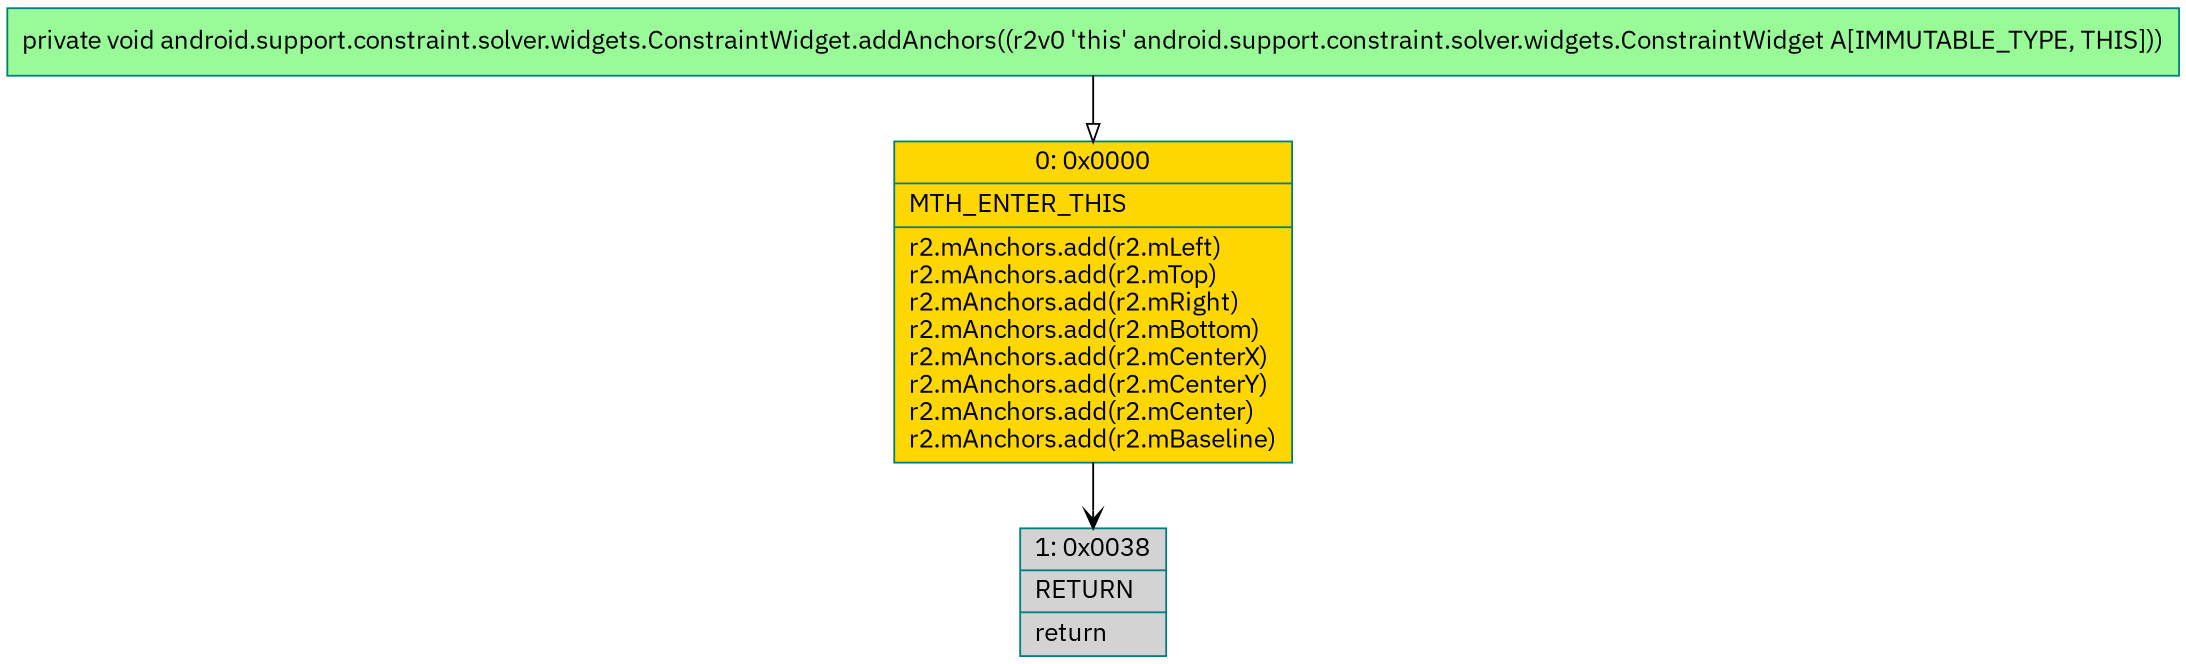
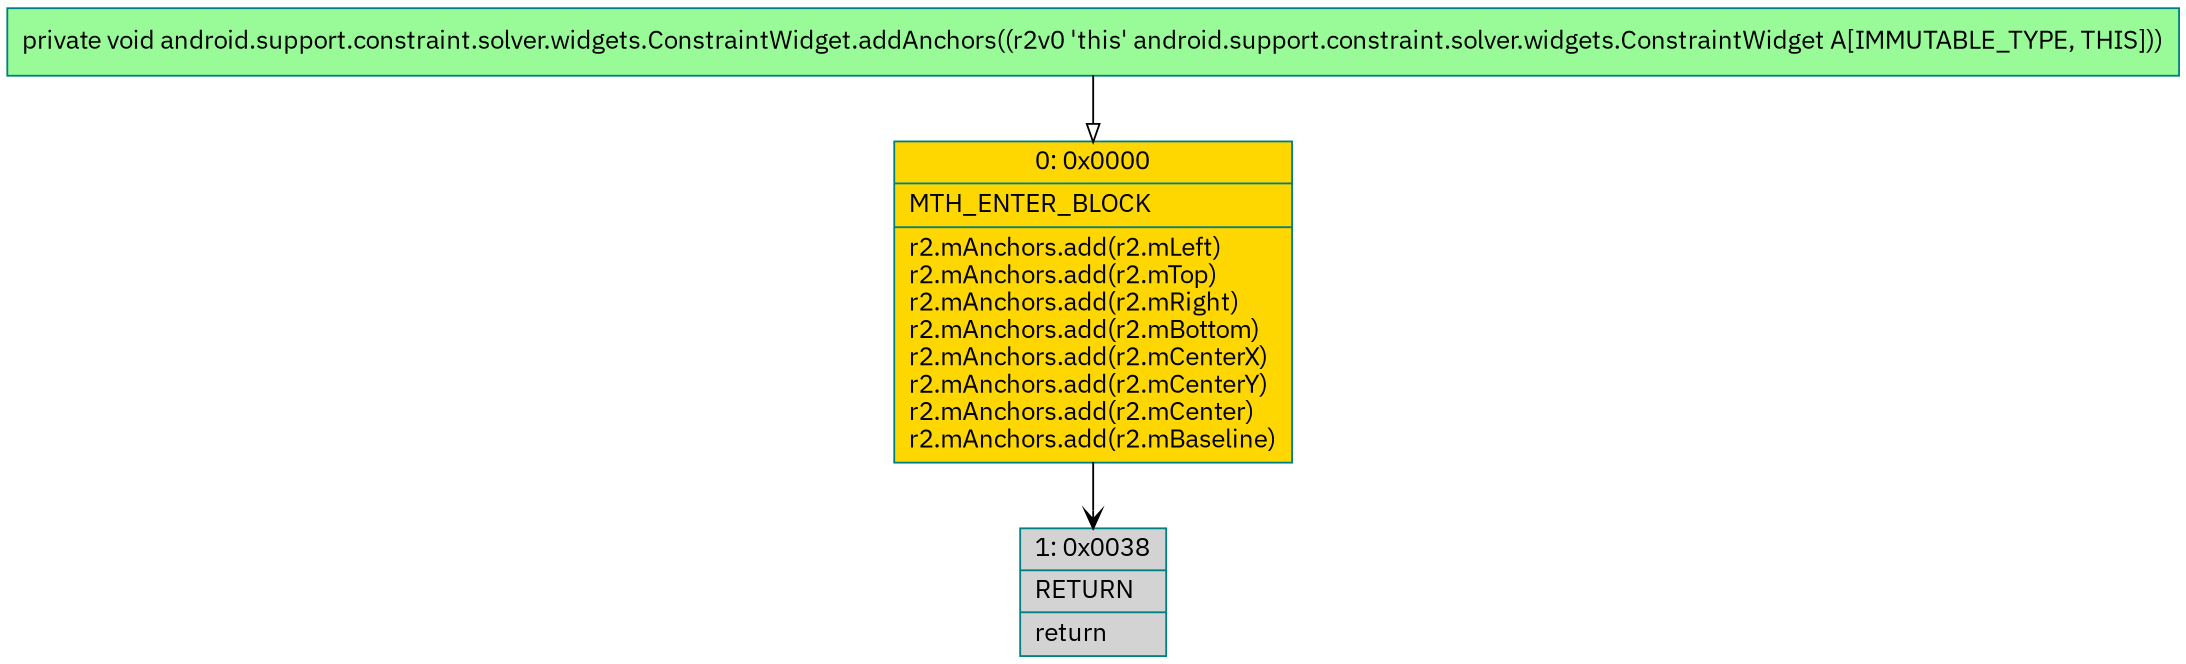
node "0: 0x0000": text "MTH_ENTER_THIS" -> "MTH_ENTER_BLOCK"
